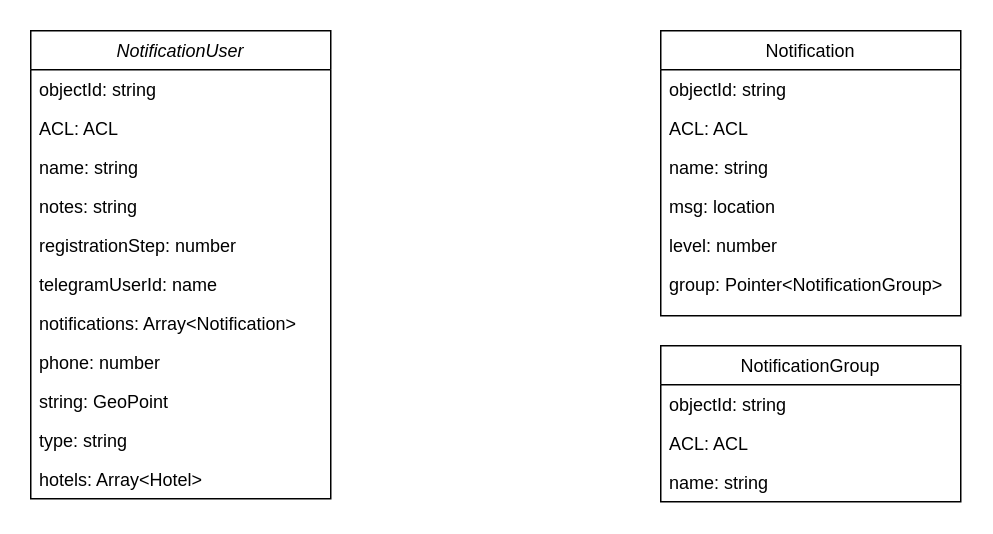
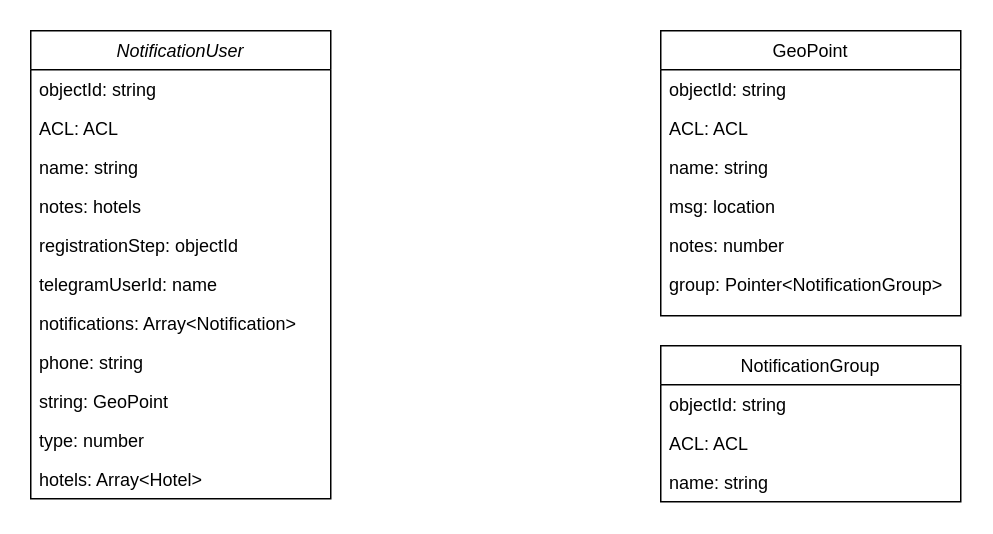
node "Notification": label "Notification" -> "GeoPoint"
node "notes: string": label "notes: string" -> "notes: hotels"
node "registrationStep: number": label "registrationStep: number" -> "registrationStep: objectId"
node "level: number": label "level: number" -> "notes: number"
node "phone: number": label "phone: number" -> "phone: string"
node "type: string": label "type: string" -> "type: number"
